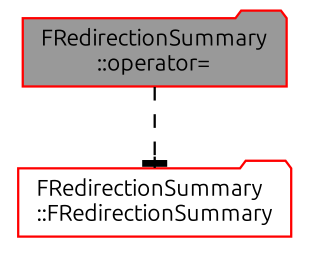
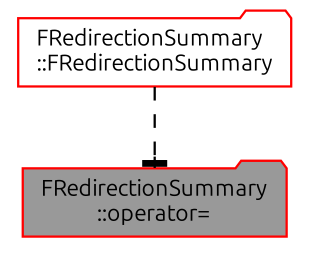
edge "FRedirectionSummary ::operator=" -> "FRedirectionSummary ::FRedirectionSummary": reversed
